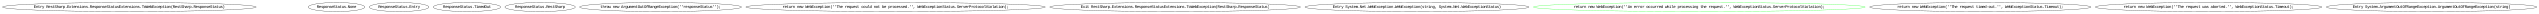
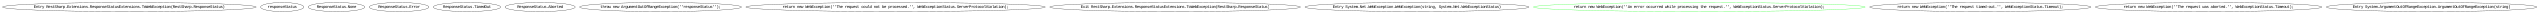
node "responseStatus": added
node "ResponseStatus.Entry": label "ResponseStatus.Entry" -> "ResponseStatus.Error"
node "ResponseStatus.RestSharp": label "ResponseStatus.RestSharp" -> "ResponseStatus.Aborted"
